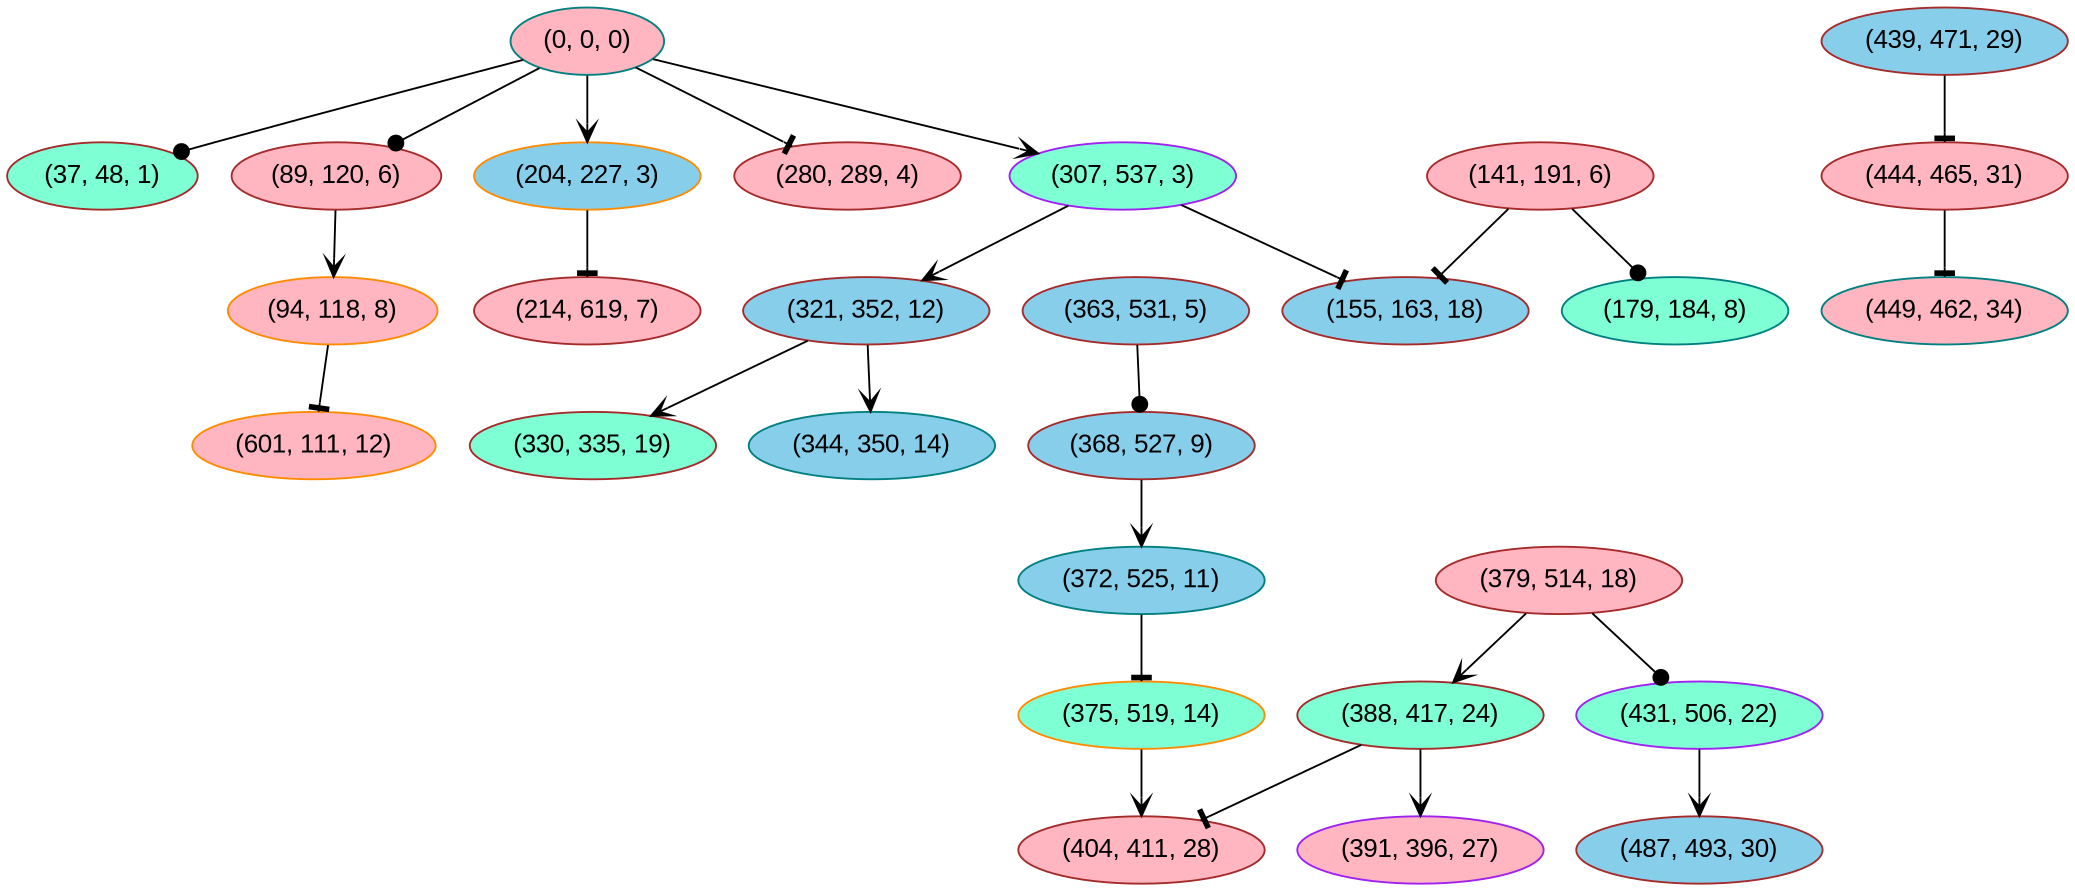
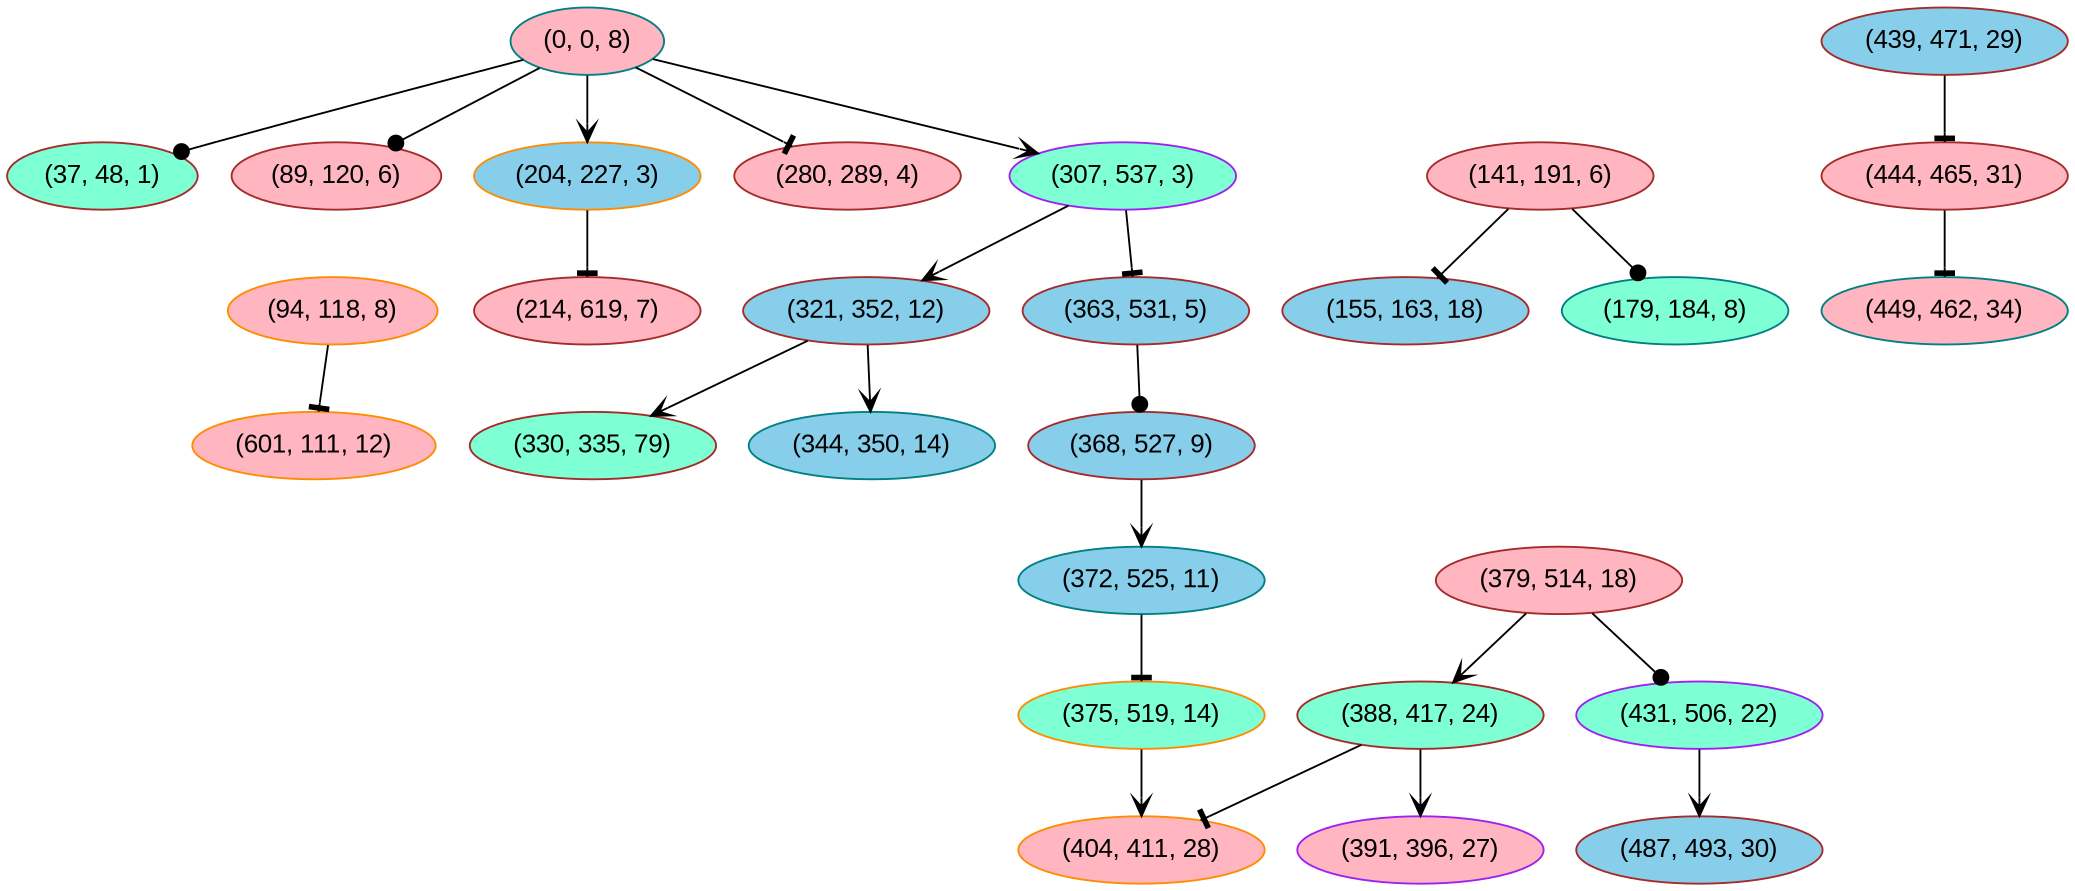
node "(0, 0, 0)": label "(0, 0, 0)" -> "(0, 0, 8)"
edge "(89, 120, 6)" -> "(94, 118, 8)": removed
edge "(307, 537, 3)" -> "(155, 163, 18)": now "(307, 537, 3)" -> "(363, 531, 5)"
node "(330, 335, 19)": label "(330, 335, 19)" -> "(330, 335, 79)"
node "(404, 411, 28)": color brown -> darkorange
